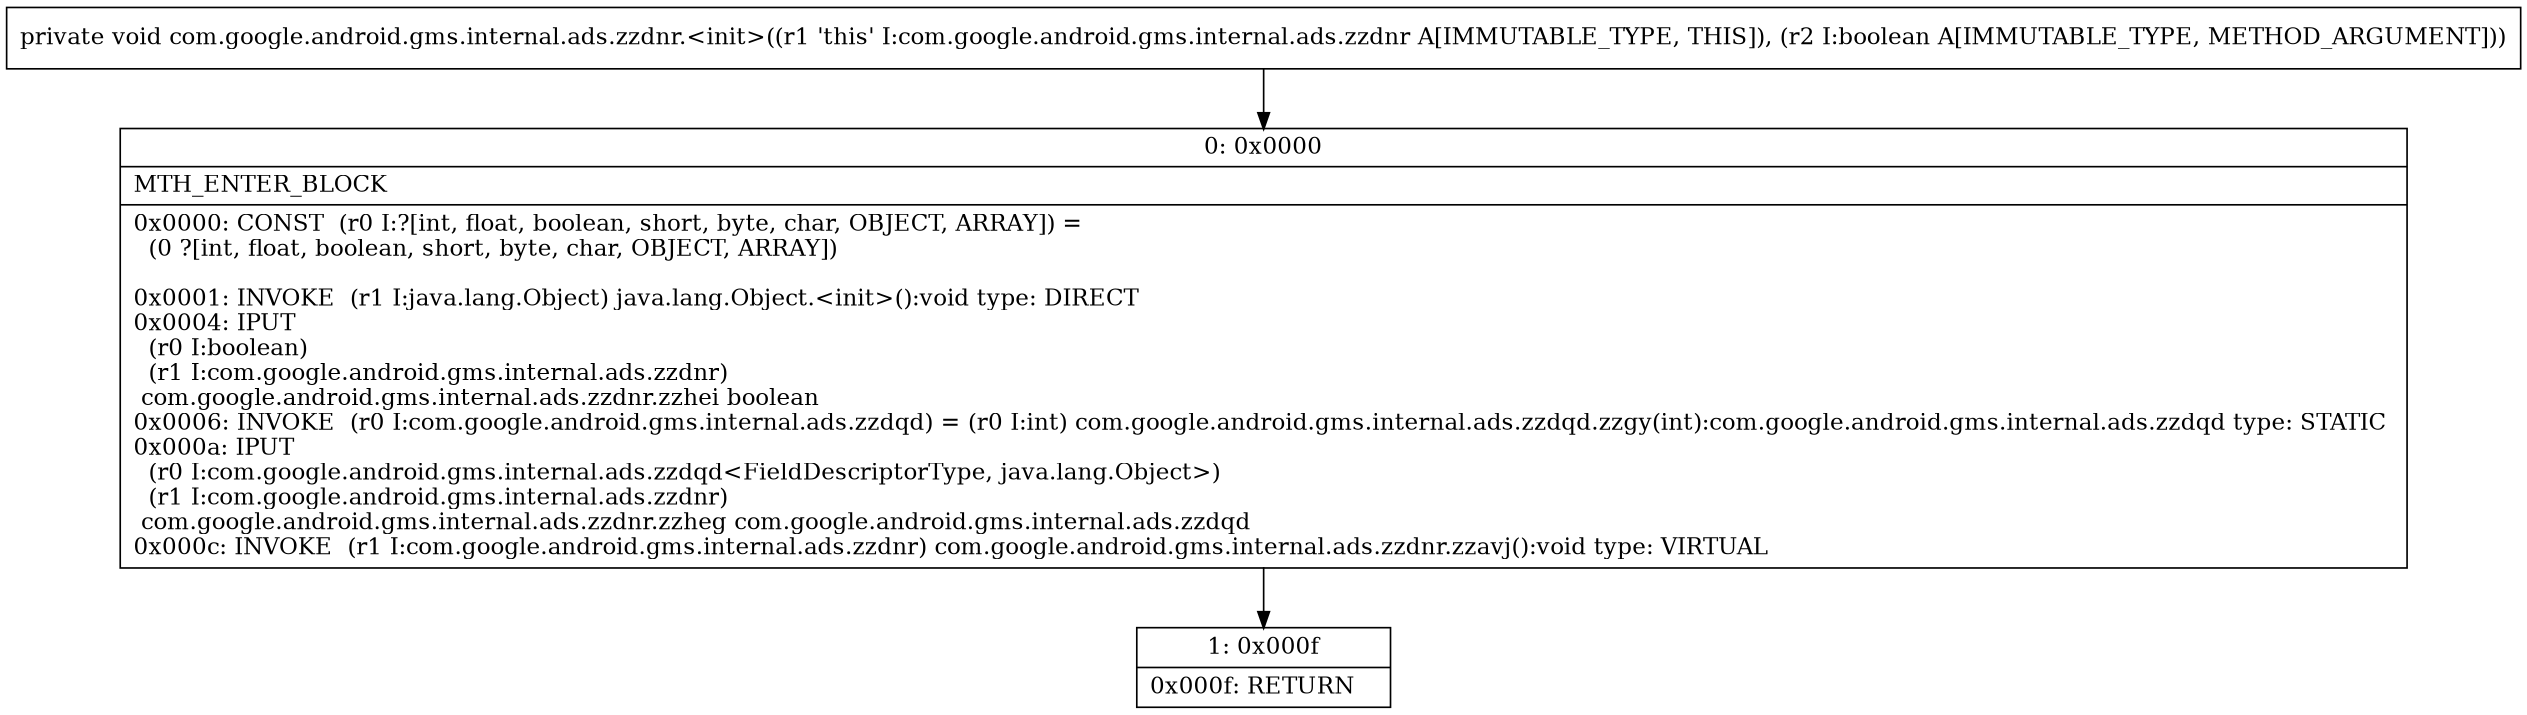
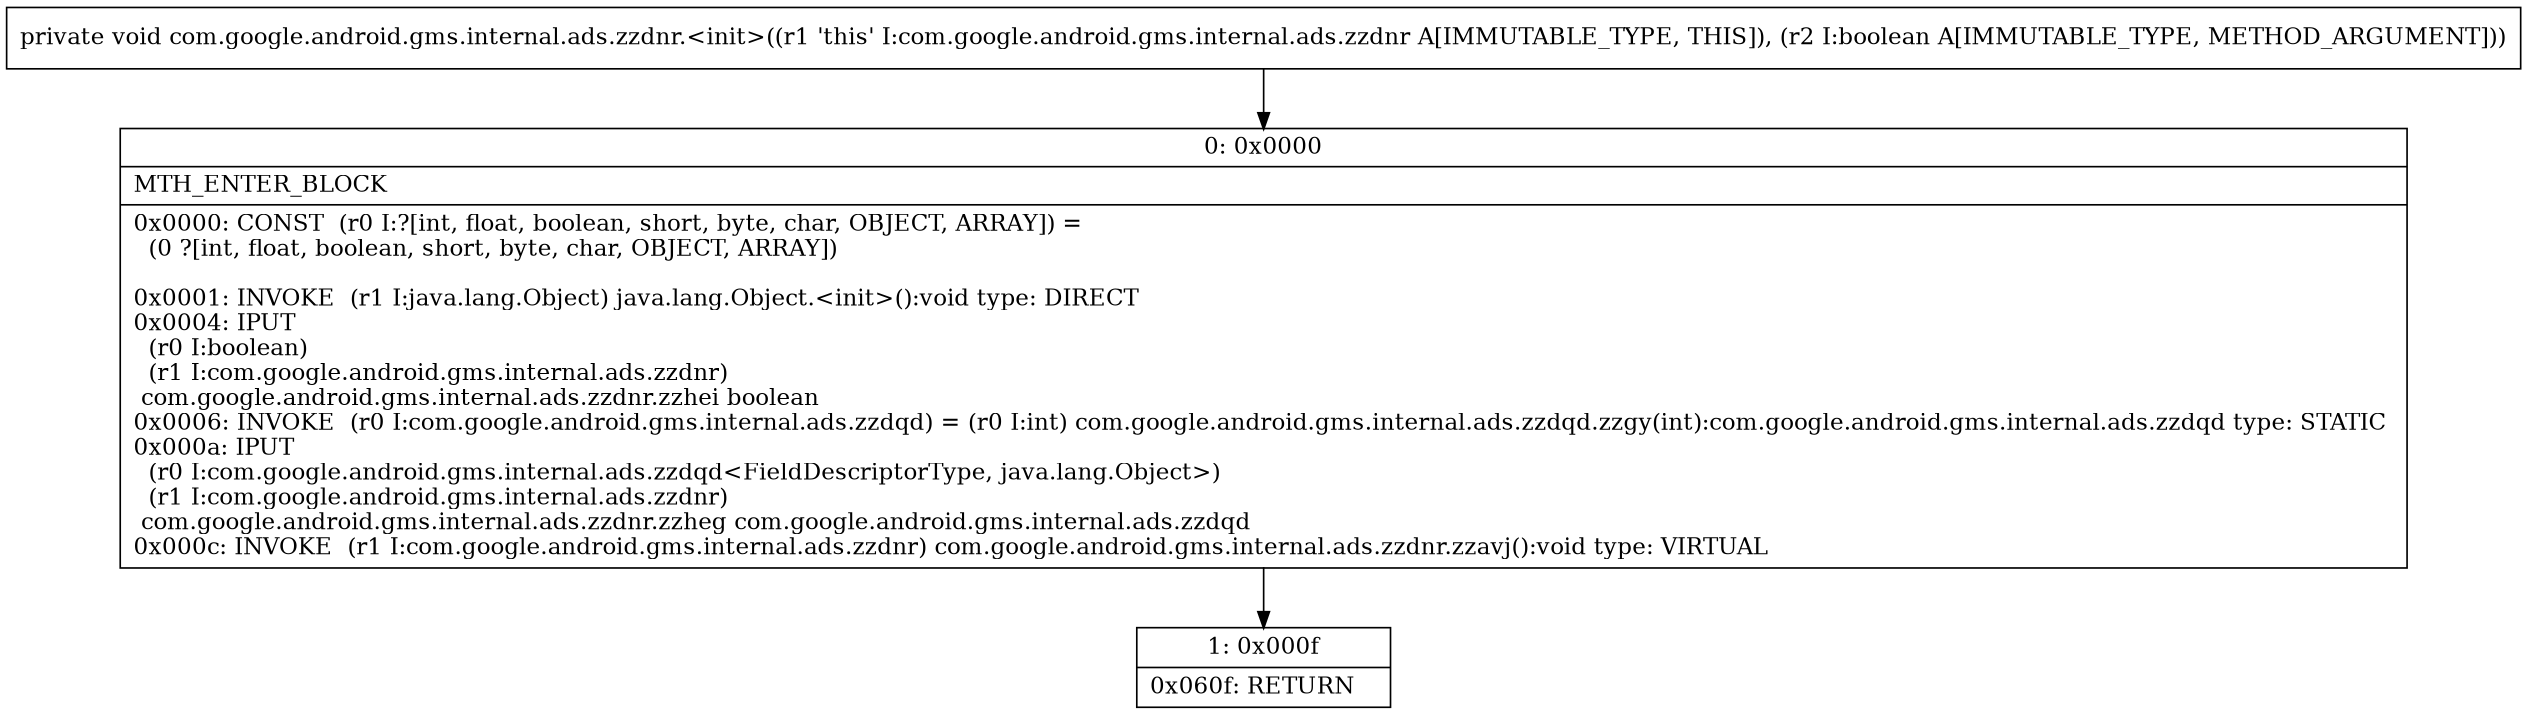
node "1: 0x000f": text "0x000f: RETURN" -> "0x060f: RETURN"
